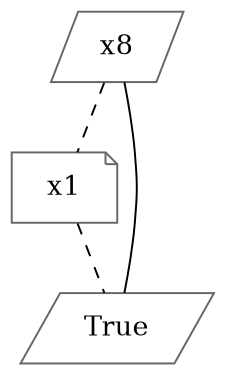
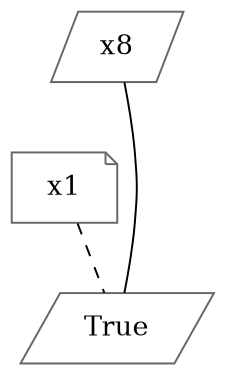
edge "x8" -- "x1": removed
